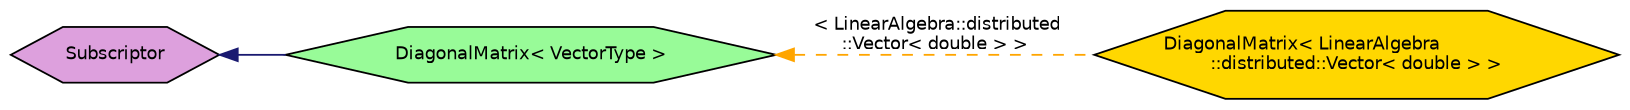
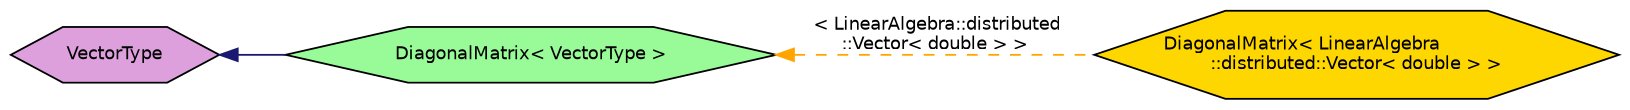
node "Subscriptor": label "Subscriptor" -> "VectorType"
